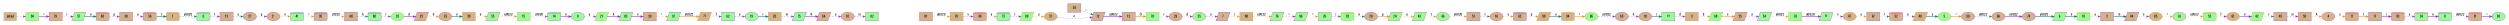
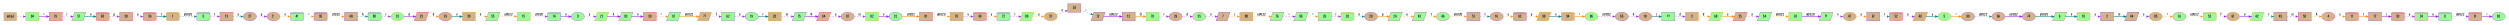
node "82": color deeppink -> darkorange
node "32": added
edge "37" -> "72": now "37" -> "69"
